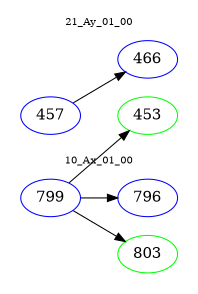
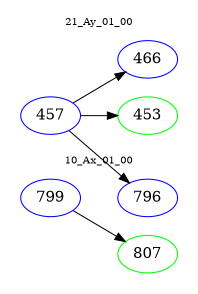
edge "799" -> "453": now "457" -> "453"
edge "799" -> "796": now "457" -> "796"
node "803": label "803" -> "807"
